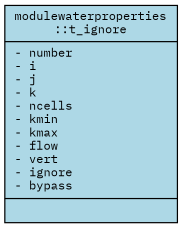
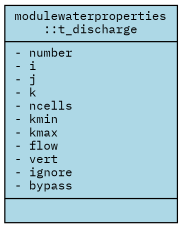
node "modulewaterproperties": text "::t_ignore" -> "::t_discharge"
